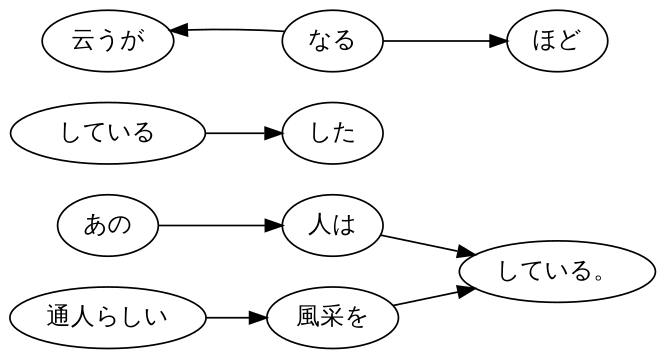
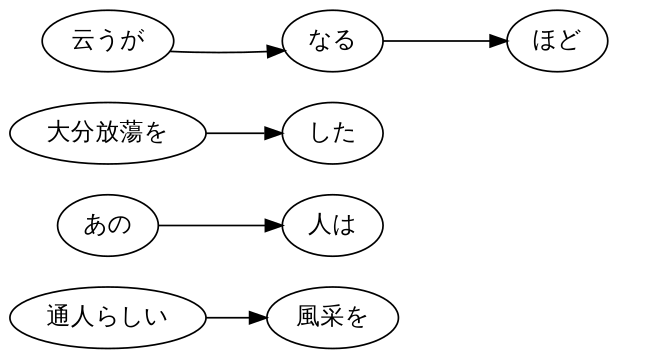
edge "なる" -> "云うが": reversed
node "している": label "している" -> "大分放蕩を"
node "している。": removed
